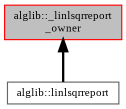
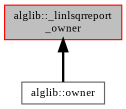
node "alglib::linlsqrreport": label "alglib::linlsqrreport" -> "alglib::owner"
